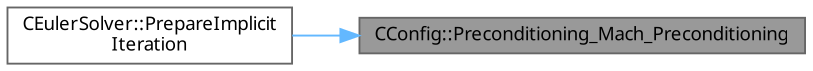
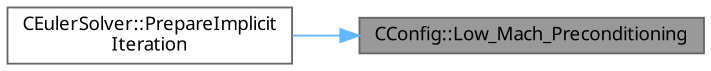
node "CConfig::Preconditioning_Mach_Preconditioning": label "CConfig::Preconditioning_Mach_Preconditioning" -> "CConfig::Low_Mach_Preconditioning"
